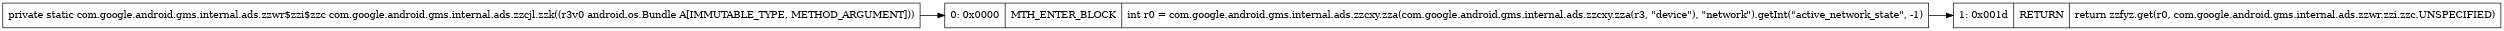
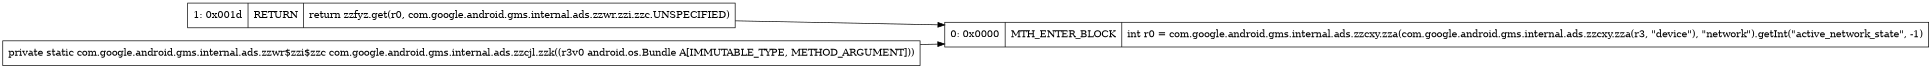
edge "0: 0x0000" -> "1: 0x001d": reversed
